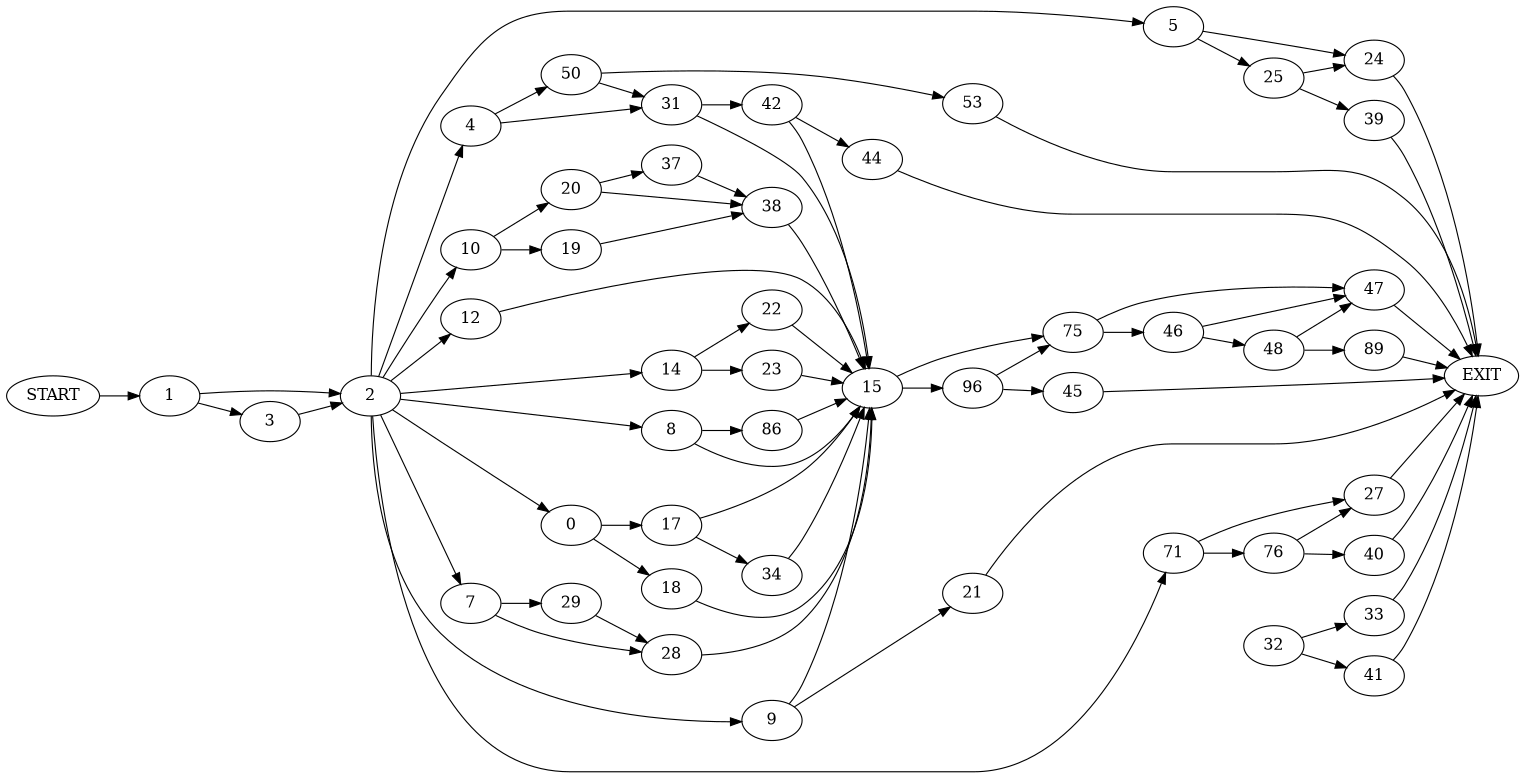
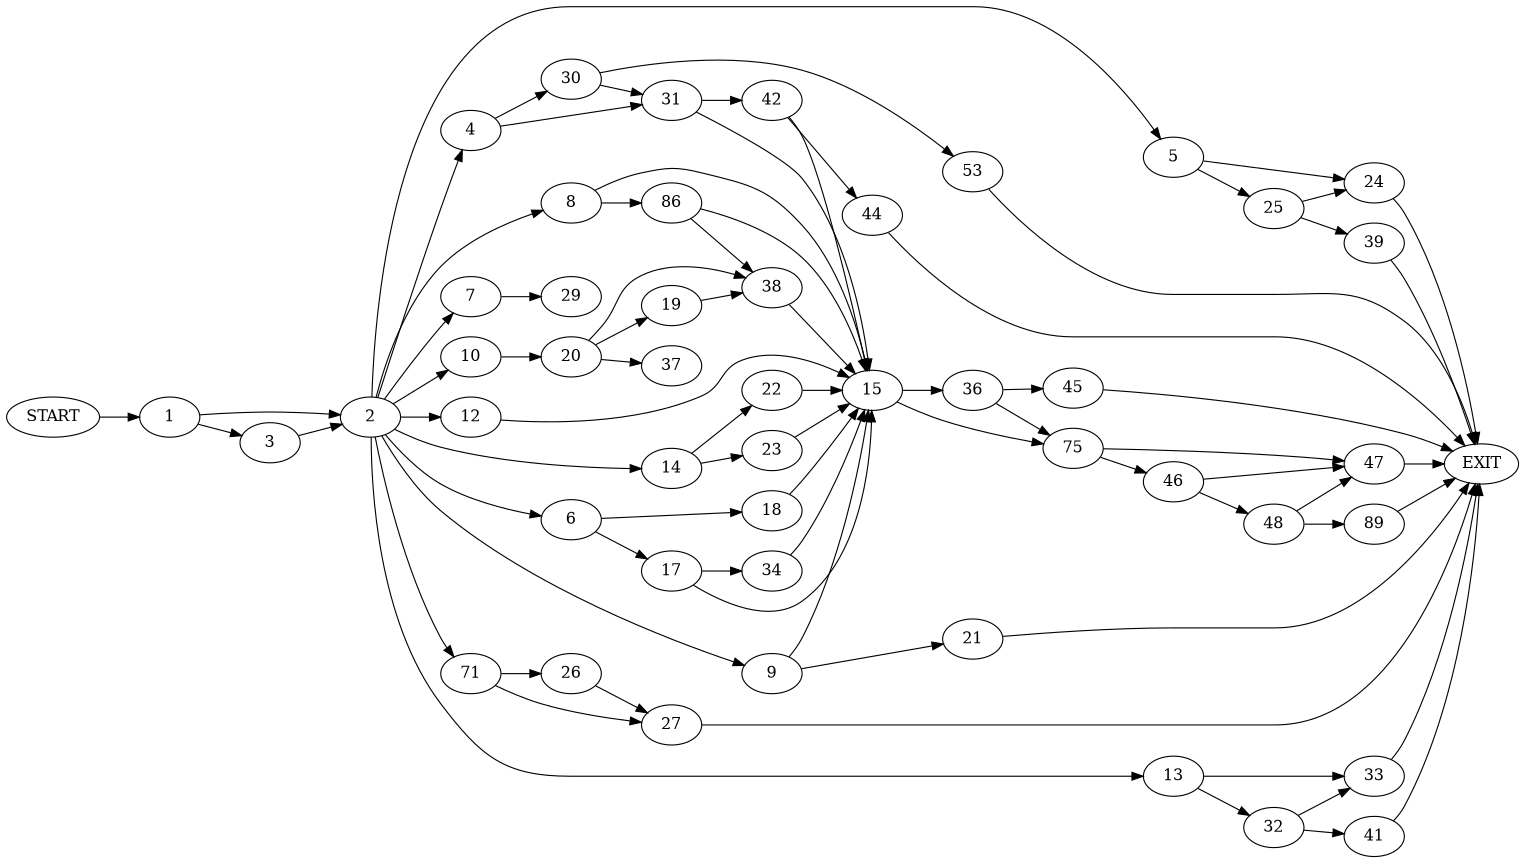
node "50": label "50" -> "30"
edge "37" -> "38": now "86" -> "38"
edge "10" -> "19": now "20" -> "19"
node "96": label "96" -> "36"
node "0": label "0" -> "6"
node "76": label "76" -> "26"
node "40": removed
node "28": removed
node "13": added
